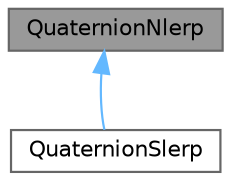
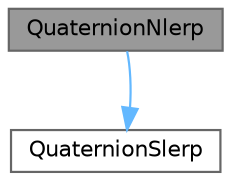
edge "QuaternionSlerp" -> "QuaternionNlerp": reversed
